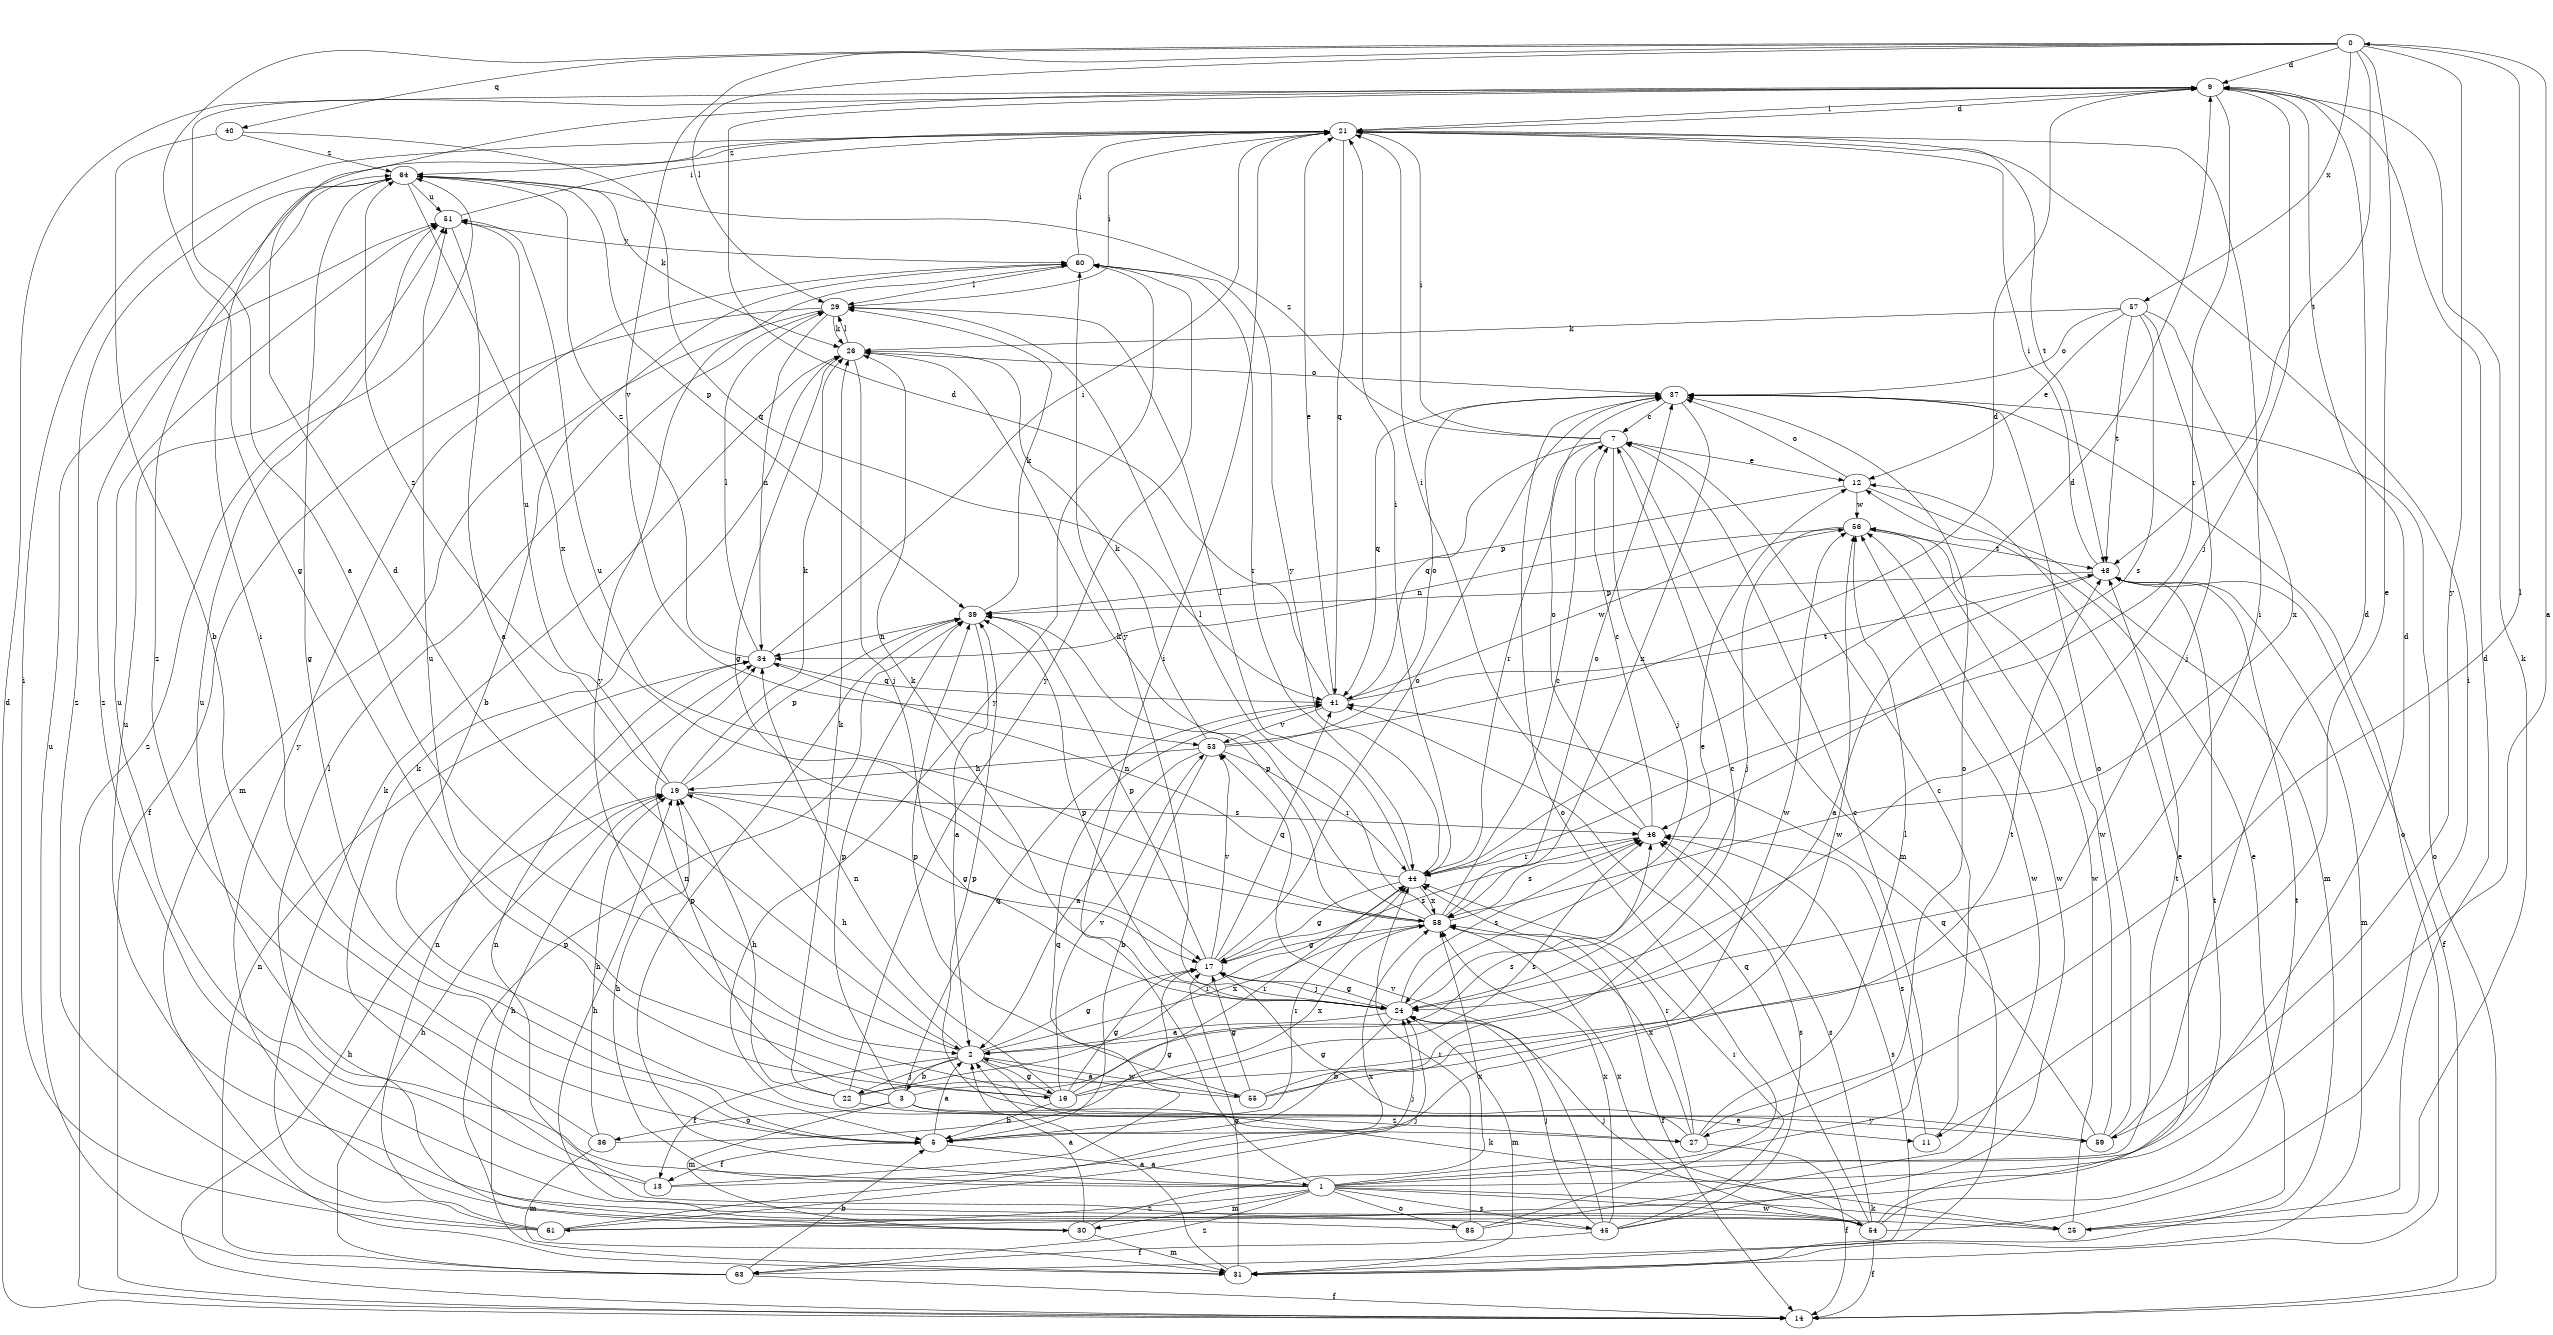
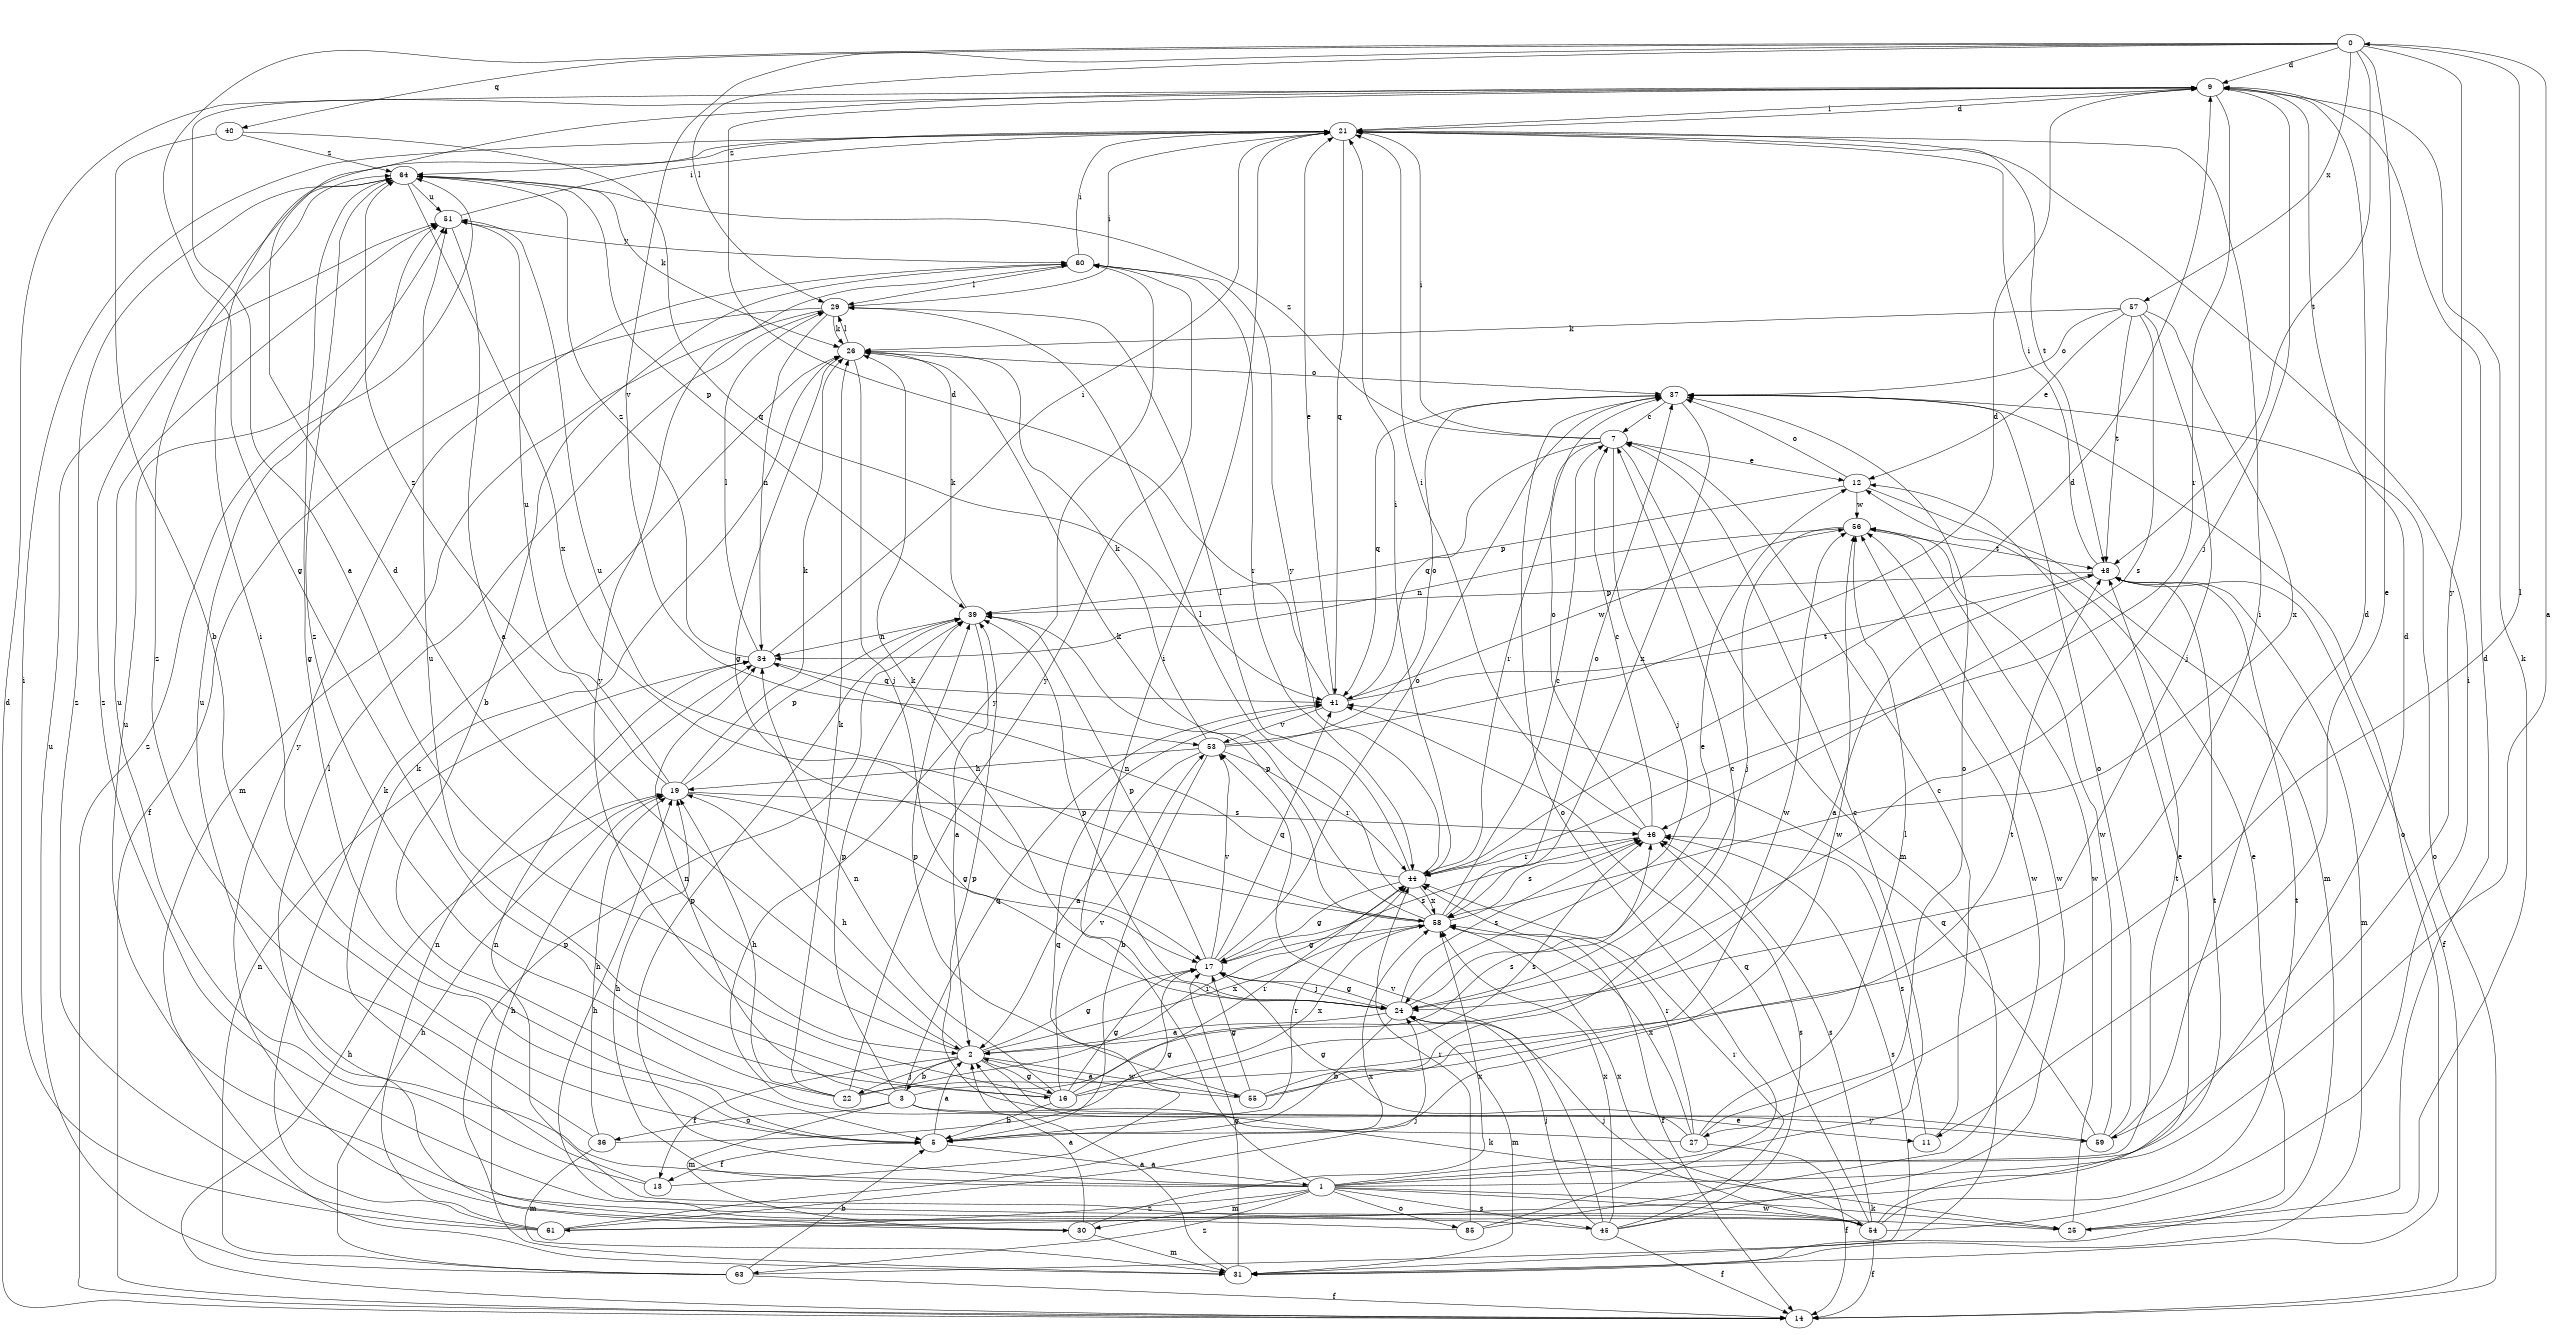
edge "39" -> "29": now "39" -> "26"
edge "24" -> "60": removed, label "y"
edge "22" -> "27": now "22" -> "64"
edge "13" -> "24": removed, label "j"
edge "45" -> "63": now "45" -> "14"
